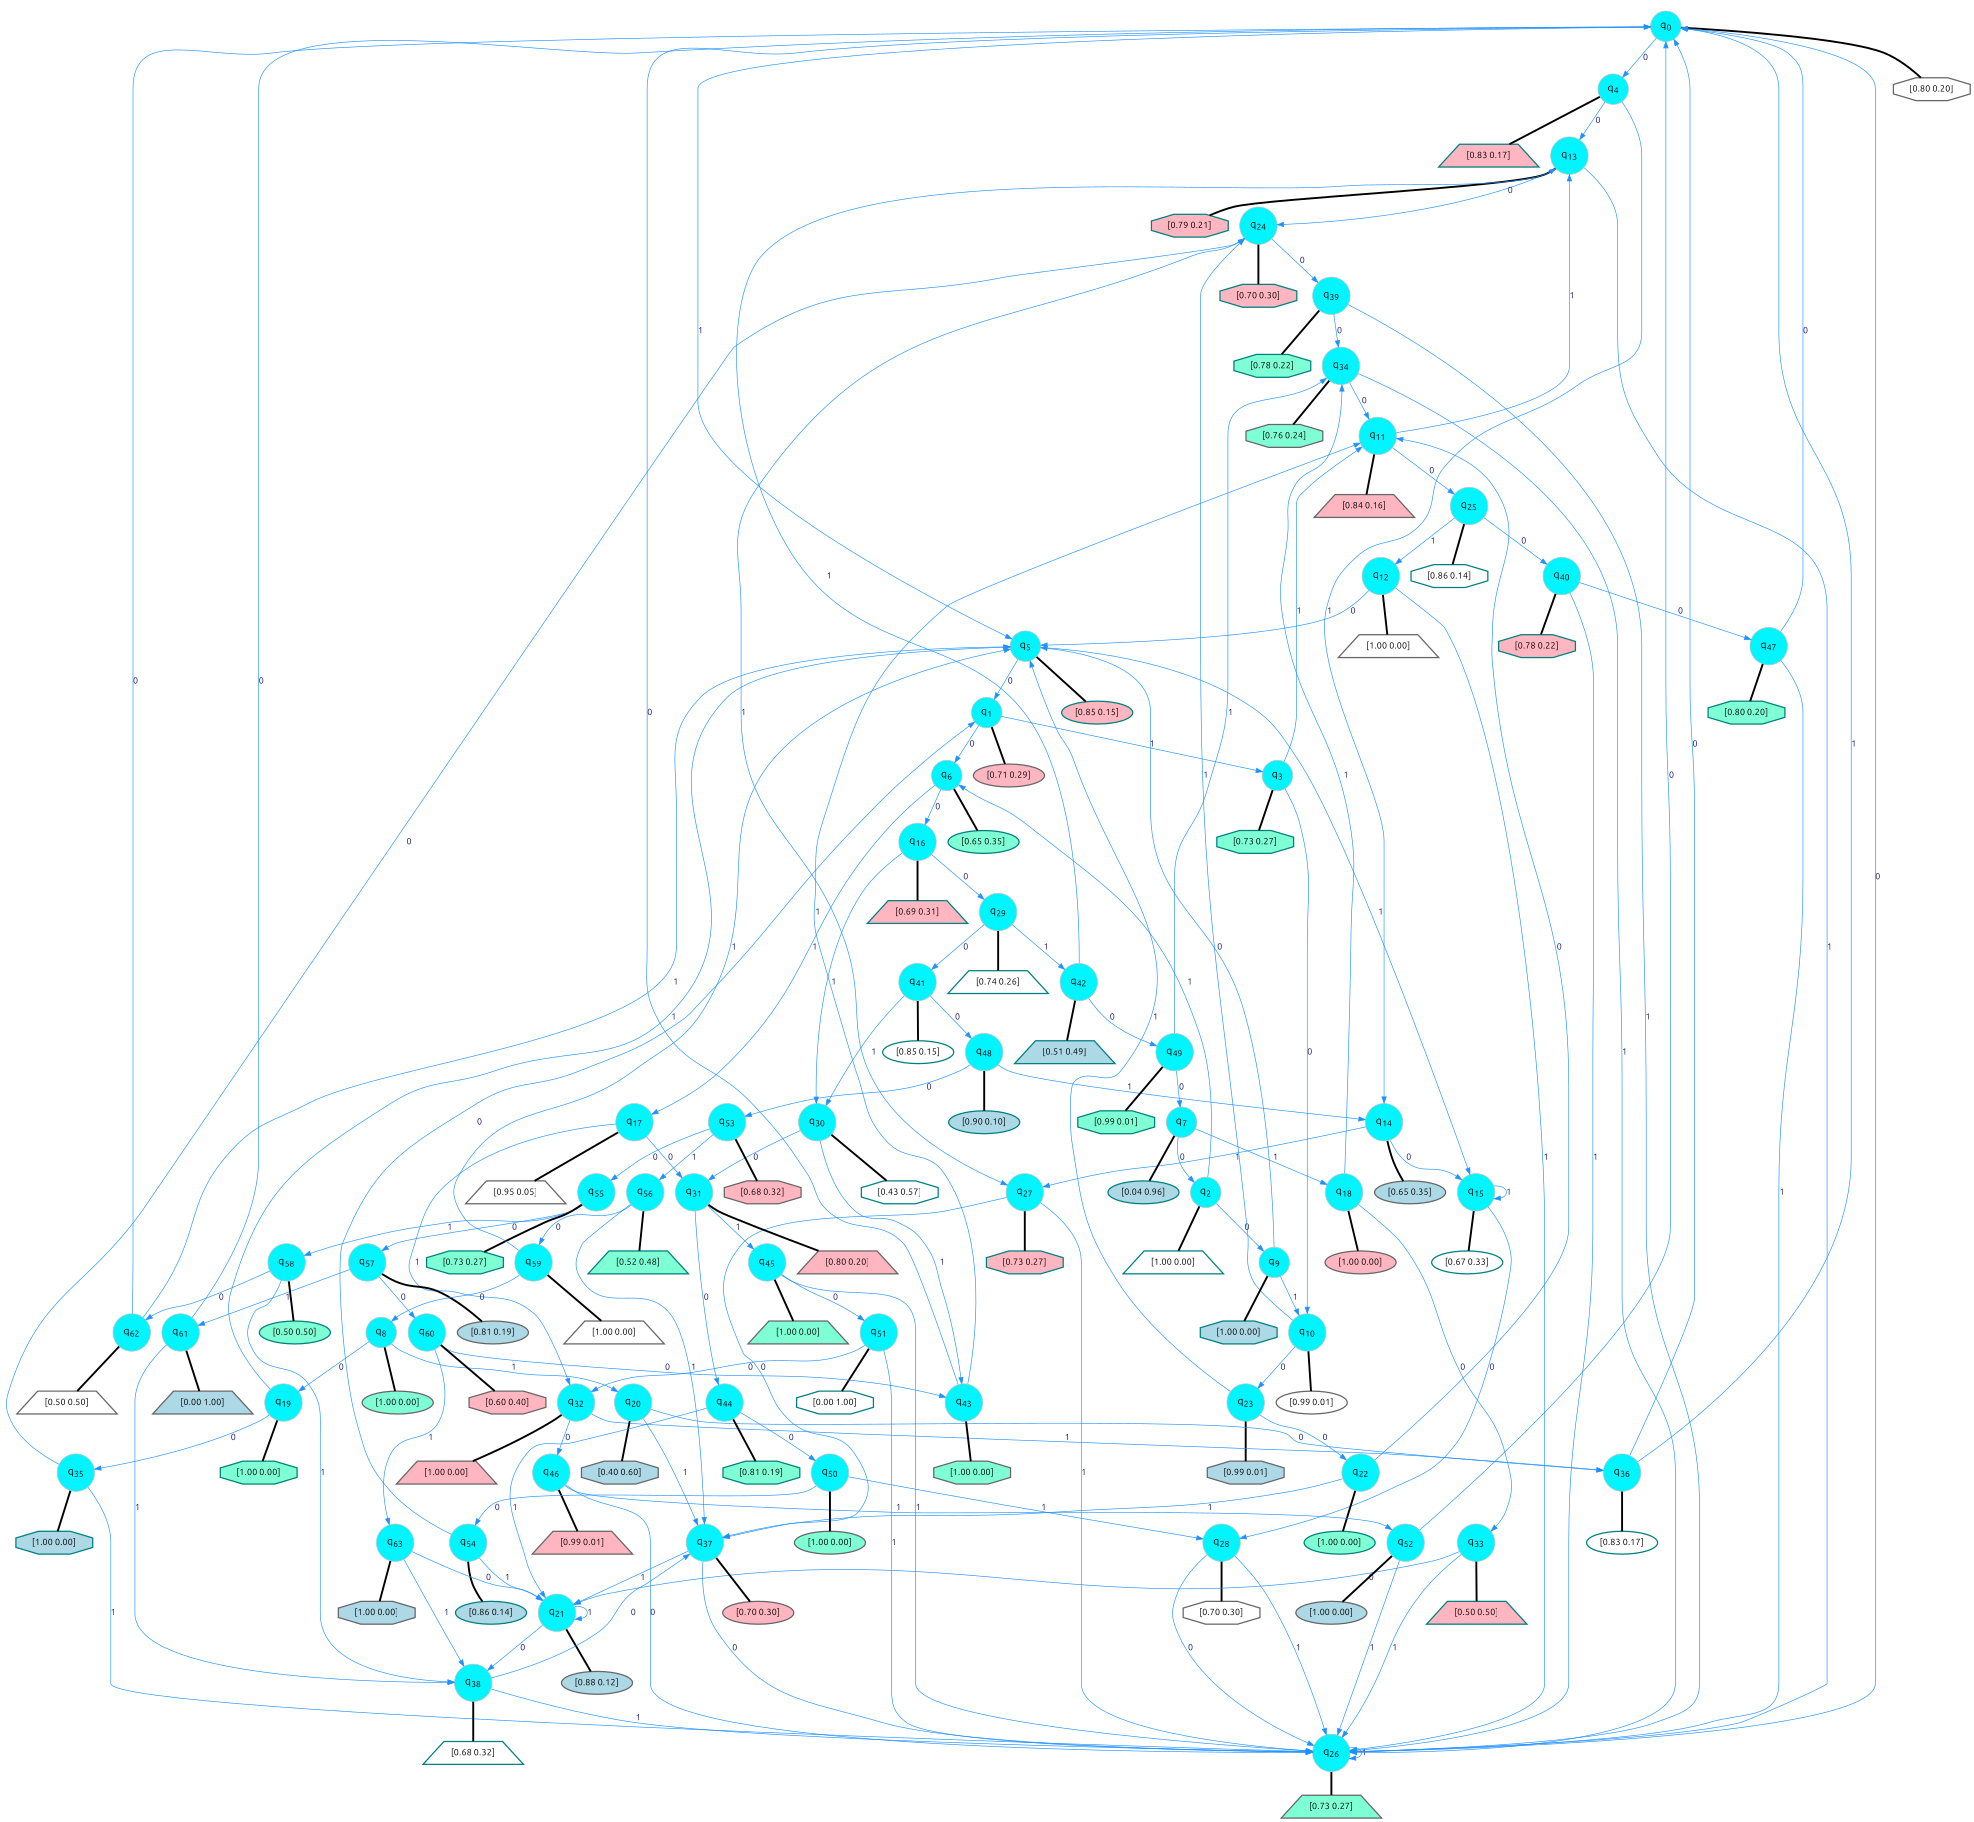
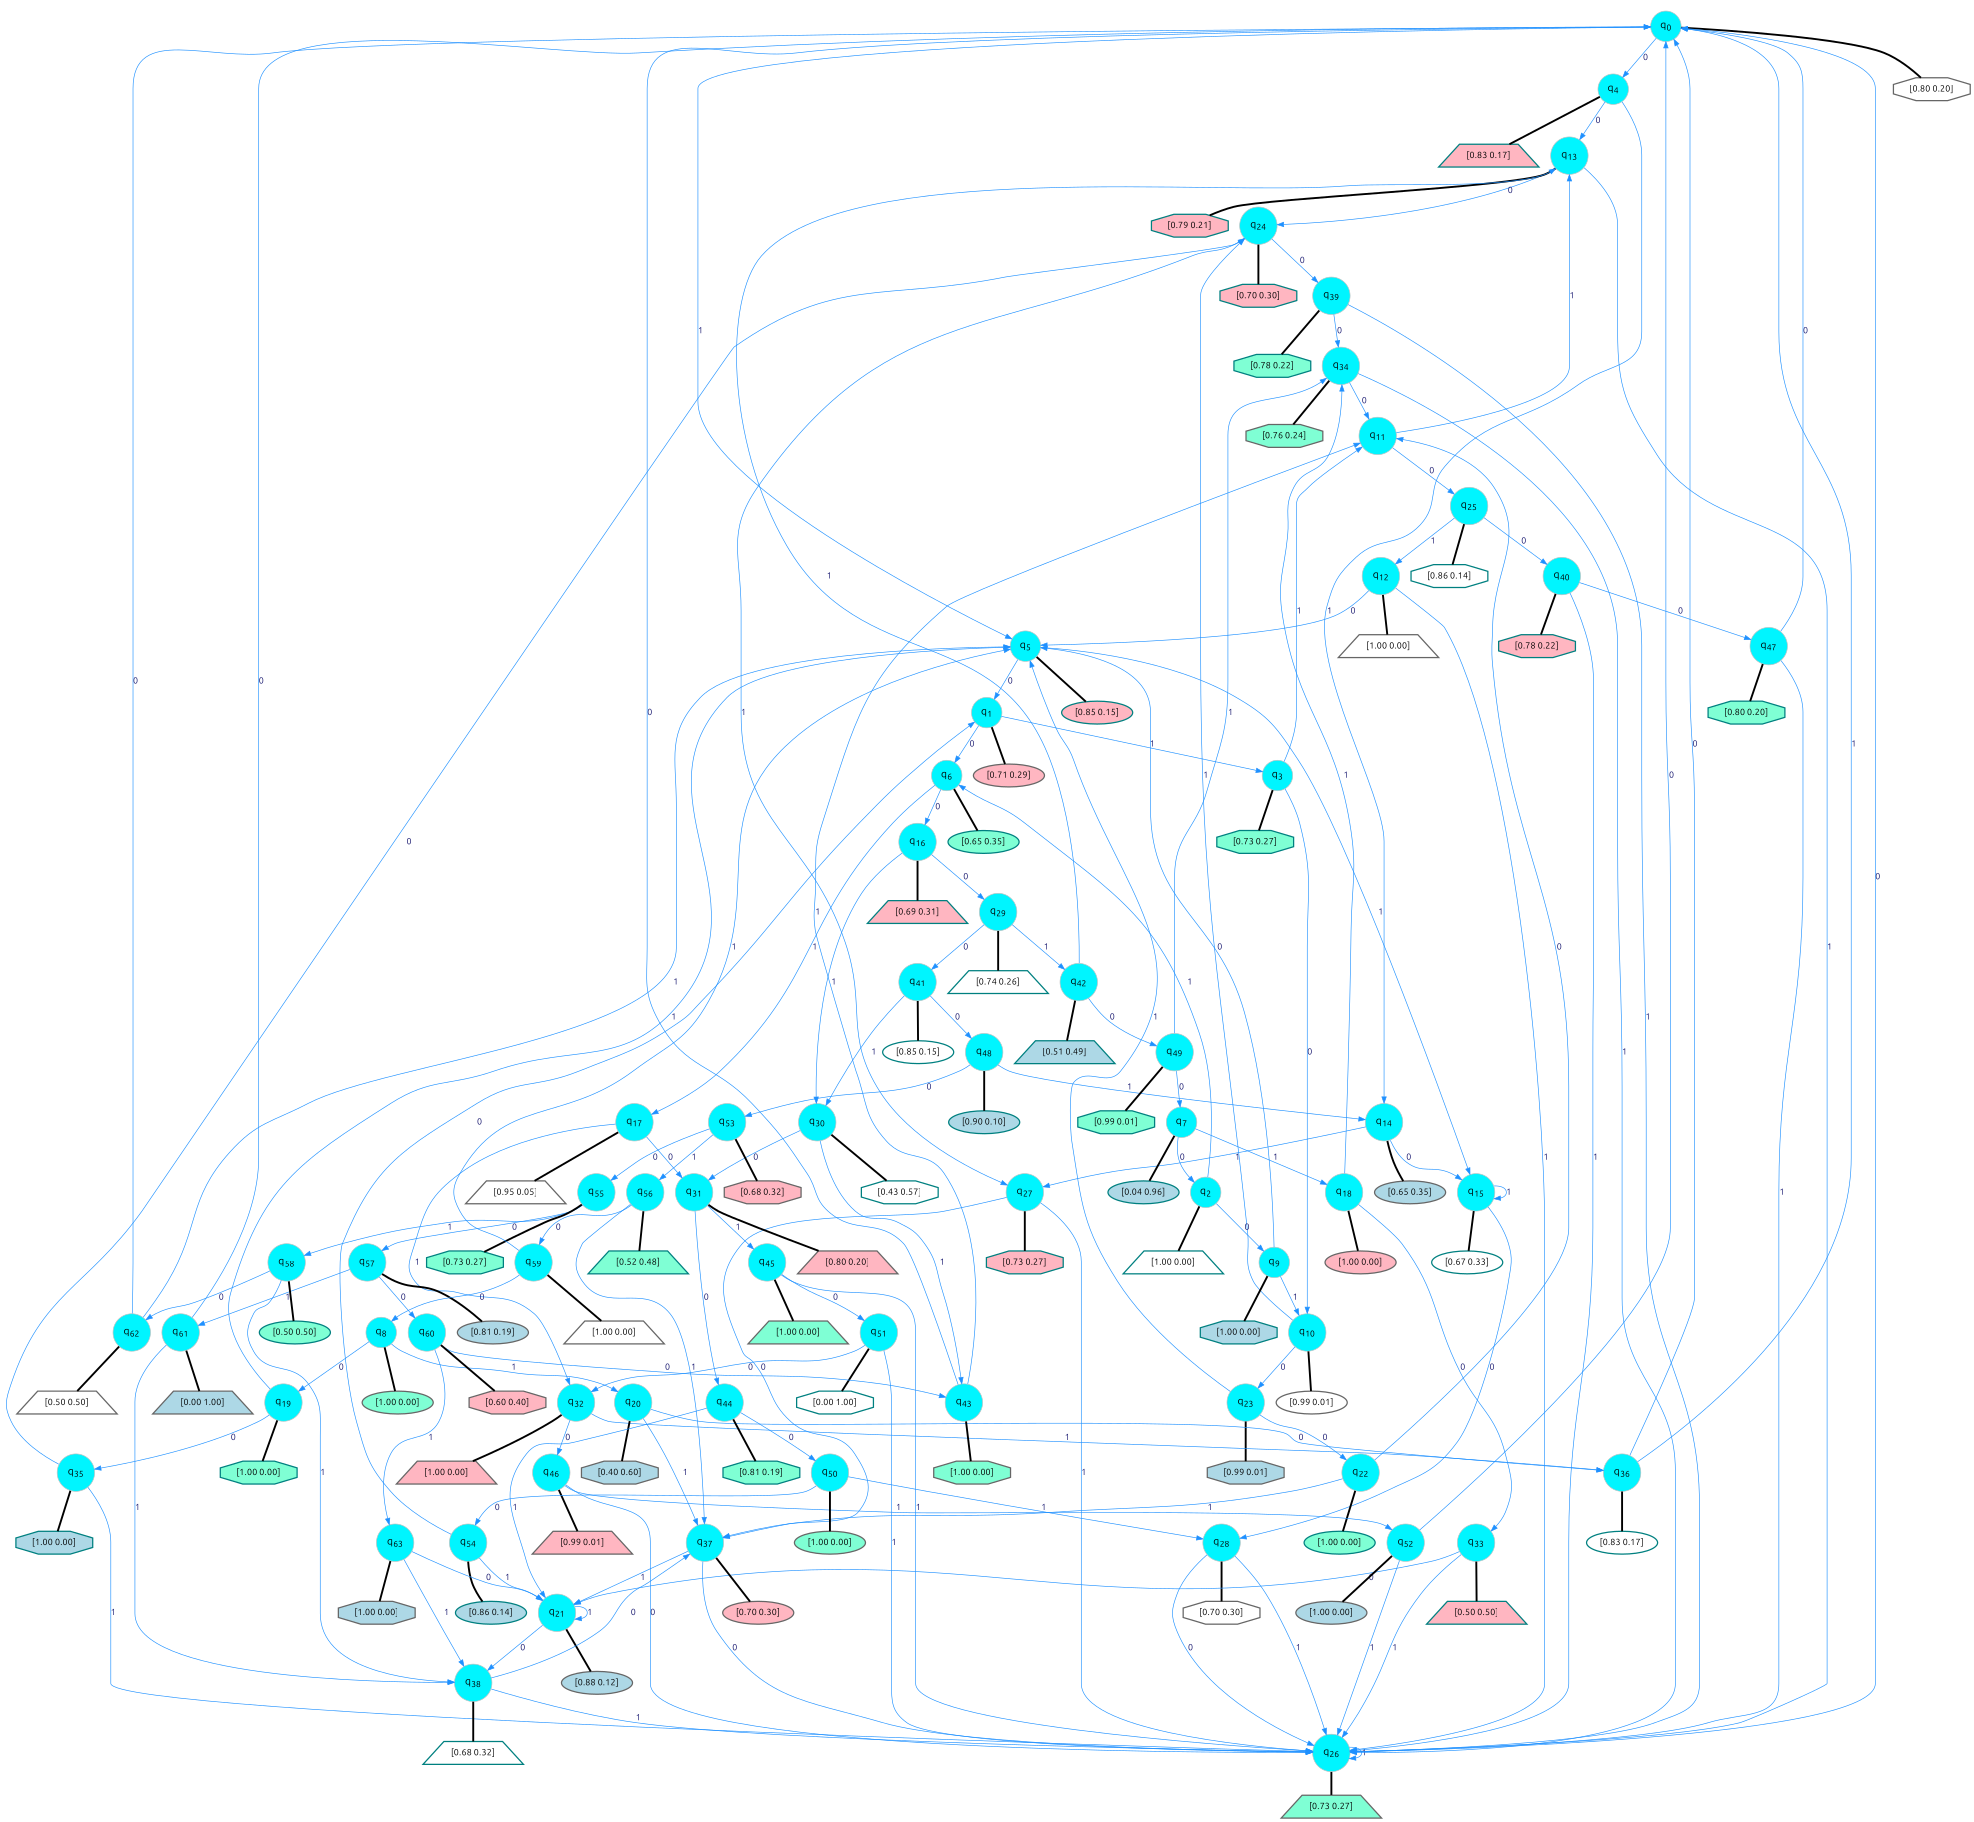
node "[0.84 0.16]": removed
